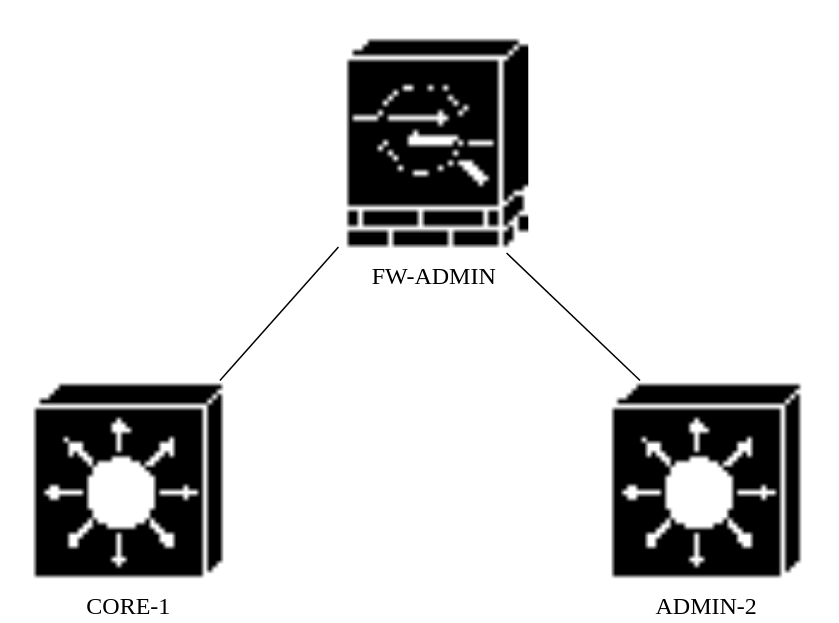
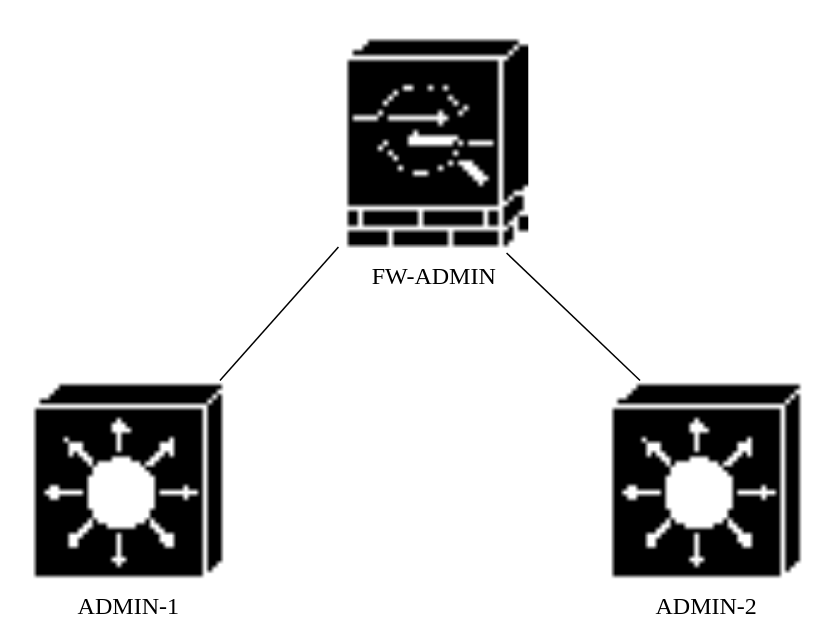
node "CORE-1": label "CORE-1" -> "ADMIN-1"
